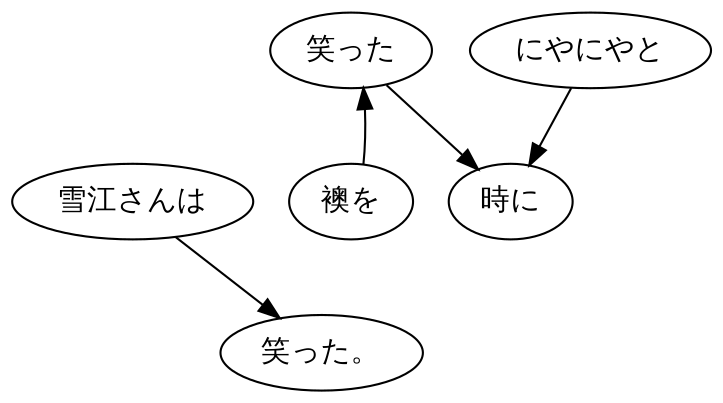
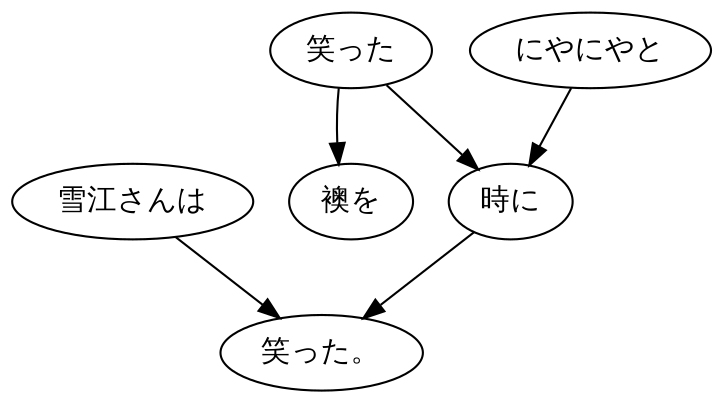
edge "襖を" -> "笑った": reversed
edge "時に" -> "笑った。": added
